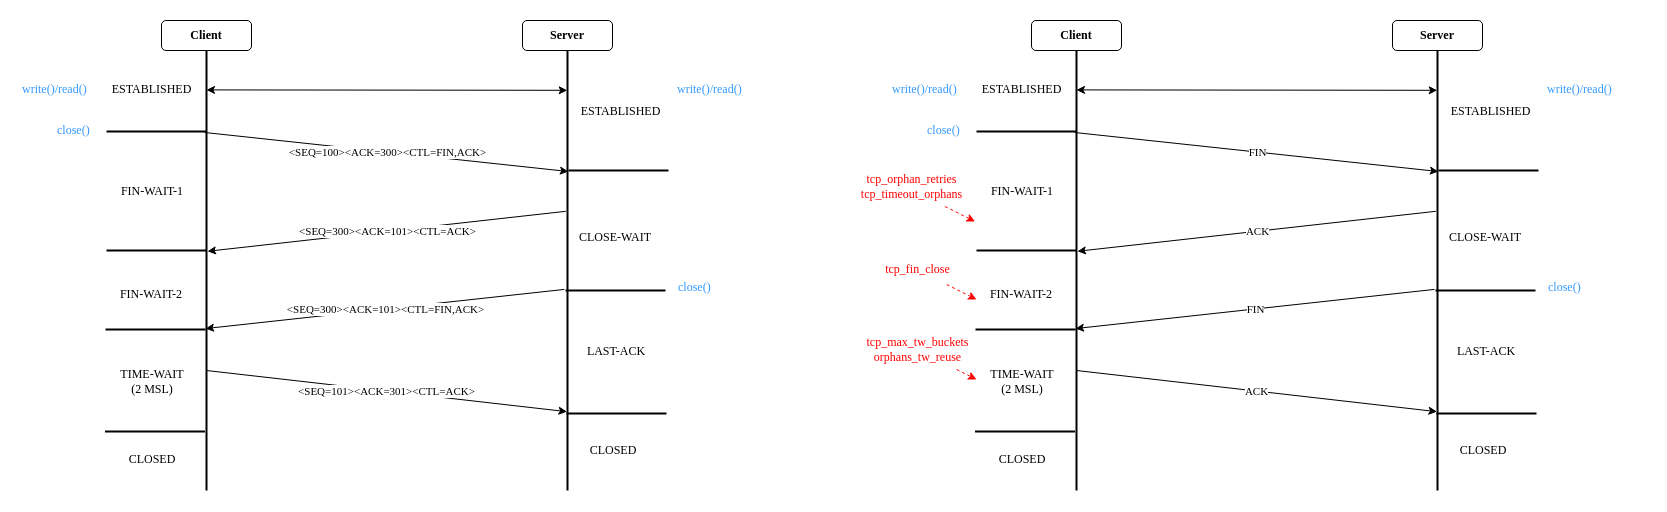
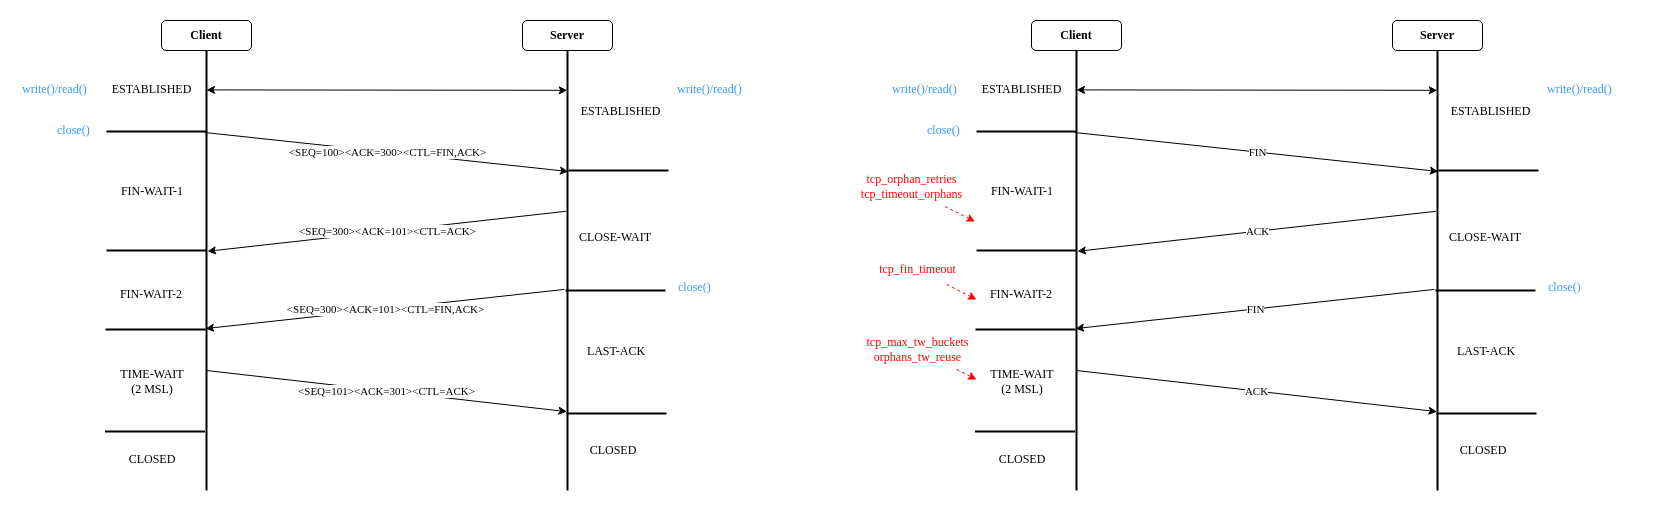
node "tcp_fin_close": label "tcp_fin_close" -> "tcp_fin_timeout"
